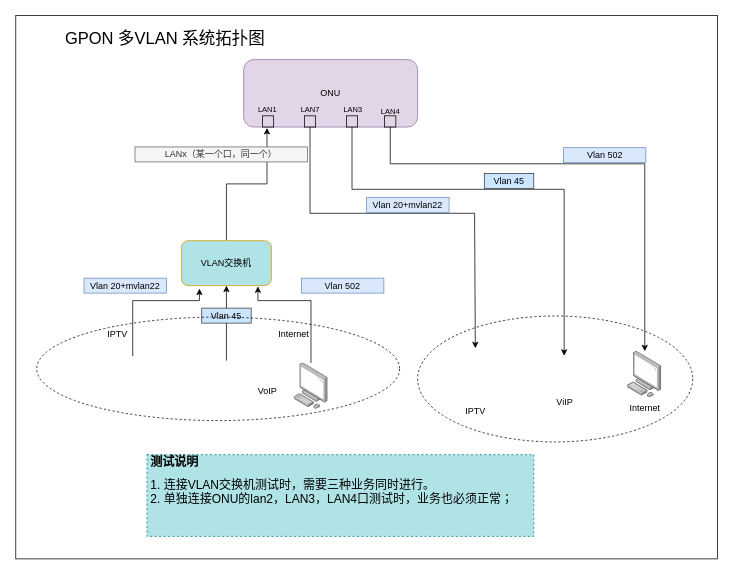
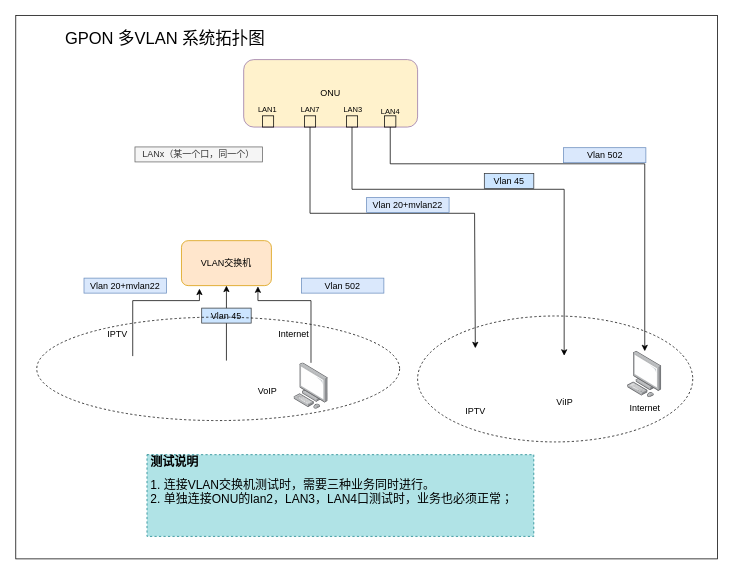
node "ONU": fillcolor #e1d5e7 -> #fff2cc
node "LANx（某一个口，同一个）": size 173x15 -> 128x15
edge "VLAN交换机" -> "ONU": removed
node "VLAN交换机": fillcolor #b0e3e6 -> #ffe6cc
